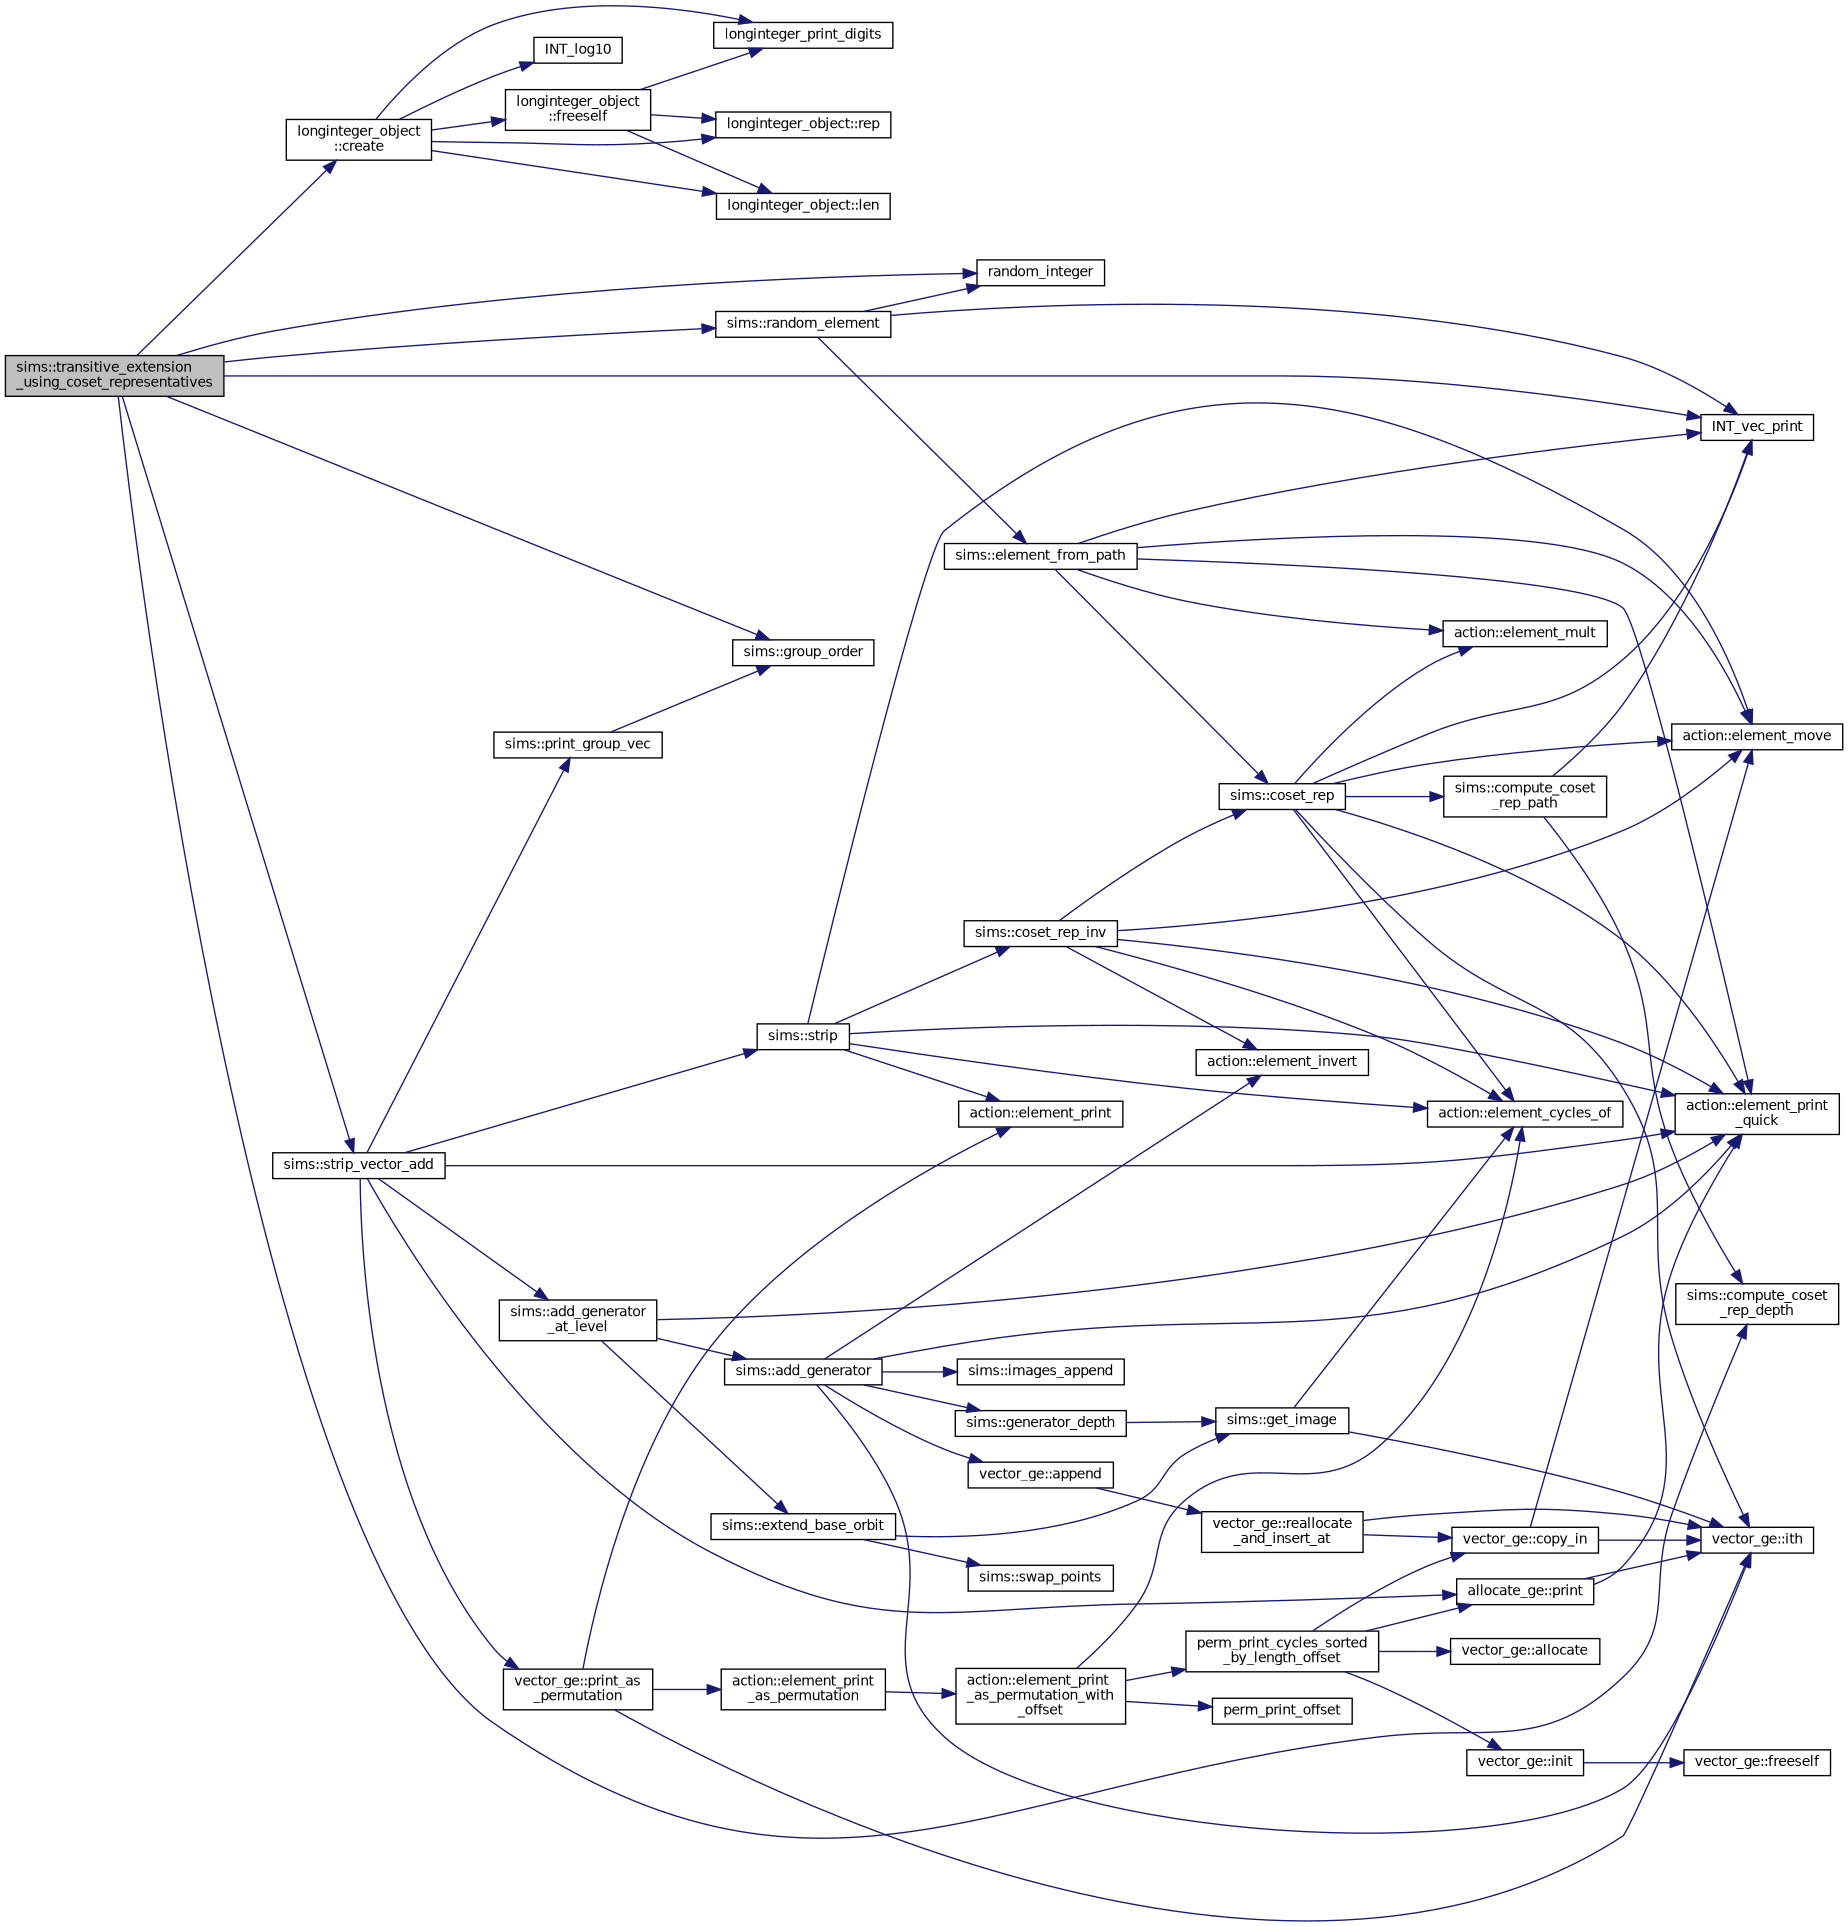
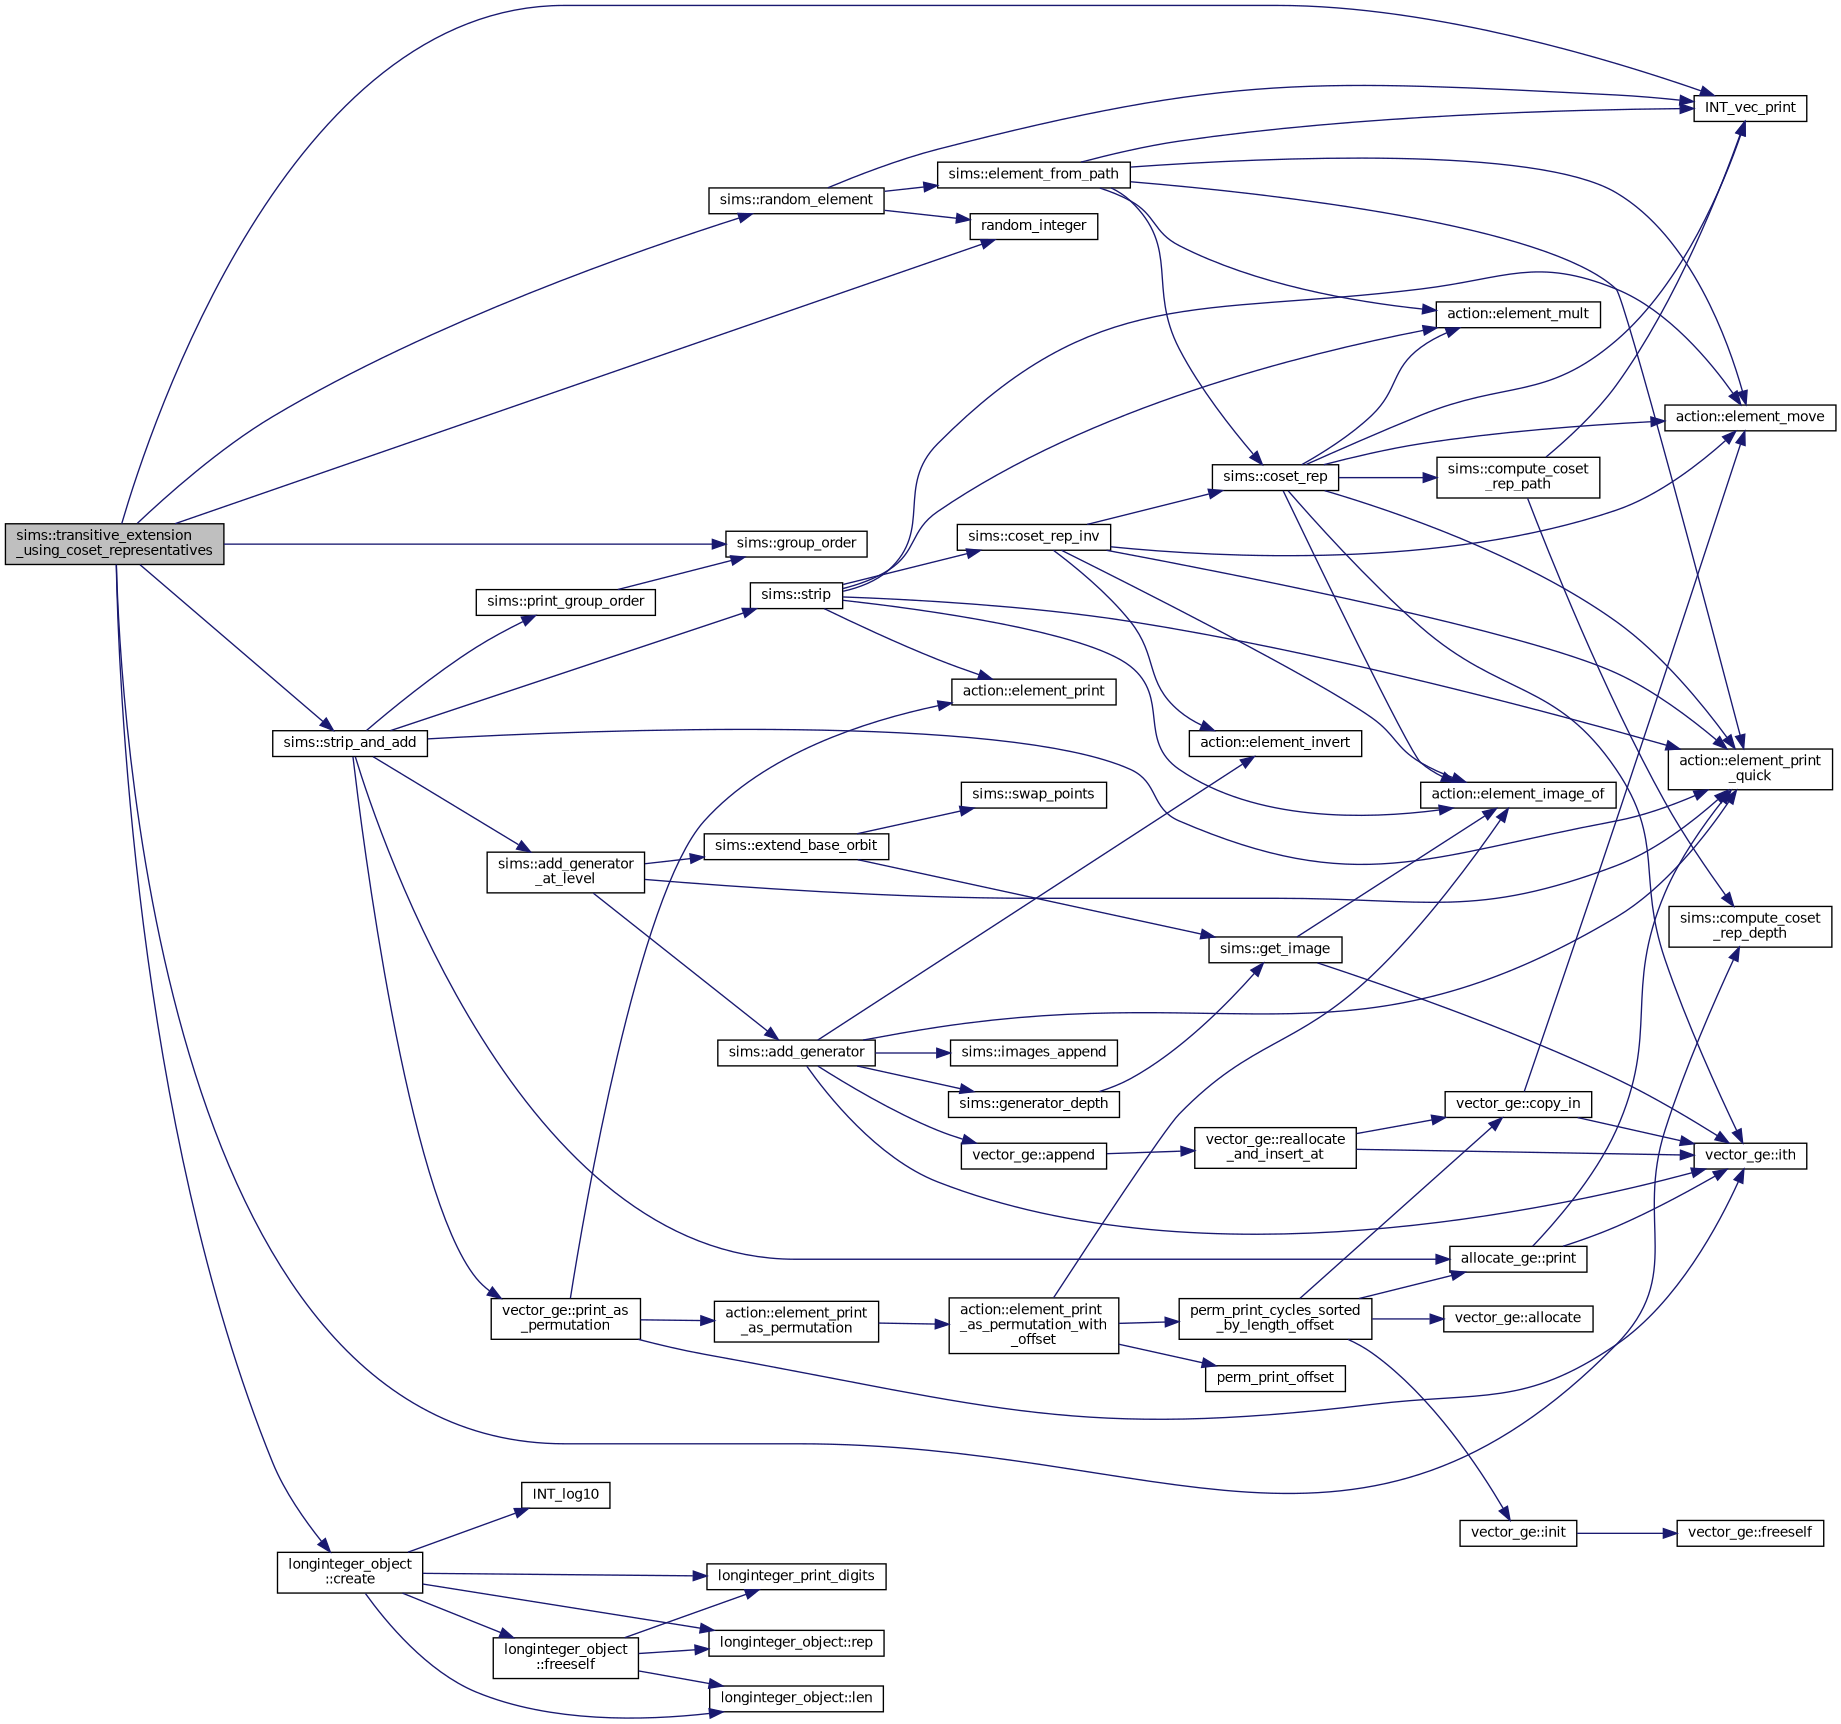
edge "sims::strip" -> "action::element_mult": added
node "sims::print_group_vec": label "sims::print_group_vec" -> "sims::print_group_order"
node "action::element_cycles_of": label "action::element_cycles_of" -> "action::element_image_of"
node "sims::strip_vector_add": label "sims::strip_vector_add" -> "sims::strip_and_add"
